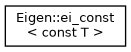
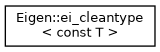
node "Eigen::ei_const < const T >": label "Eigen::ei_const < const T >" -> "Eigen::ei_cleantype < const T >"
